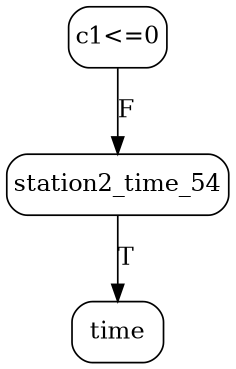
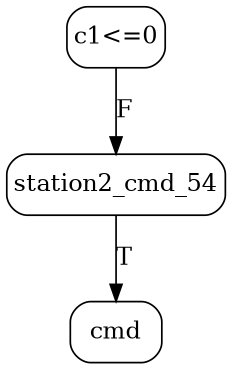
node "station2_time_54": label "station2_time_54" -> "station2_cmd_54"
node "time": label "time" -> "cmd"
